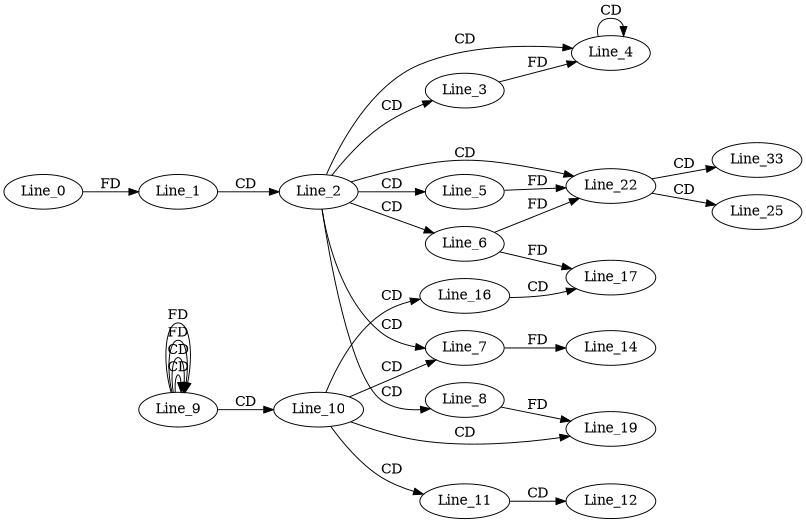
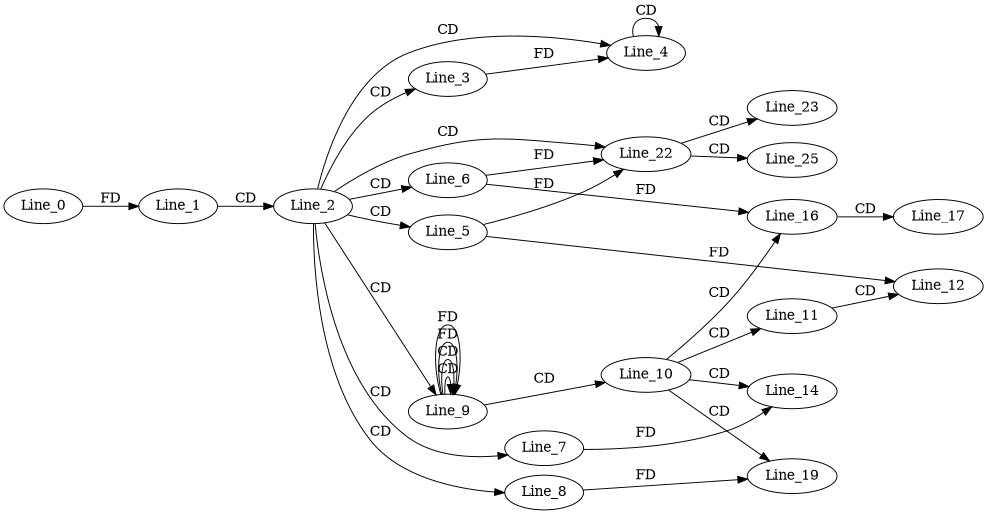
node "Line_33": label "Line_33" -> "Line_23"
edge "Line_5" -> "Line_12": added, label "FD"
edge "Line_6" -> "Line_17": now "Line_6" -> "Line_16"
edge "Line_2" -> "Line_9": added, label "CD"
edge "Line_10" -> "Line_7": now "Line_10" -> "Line_14"
